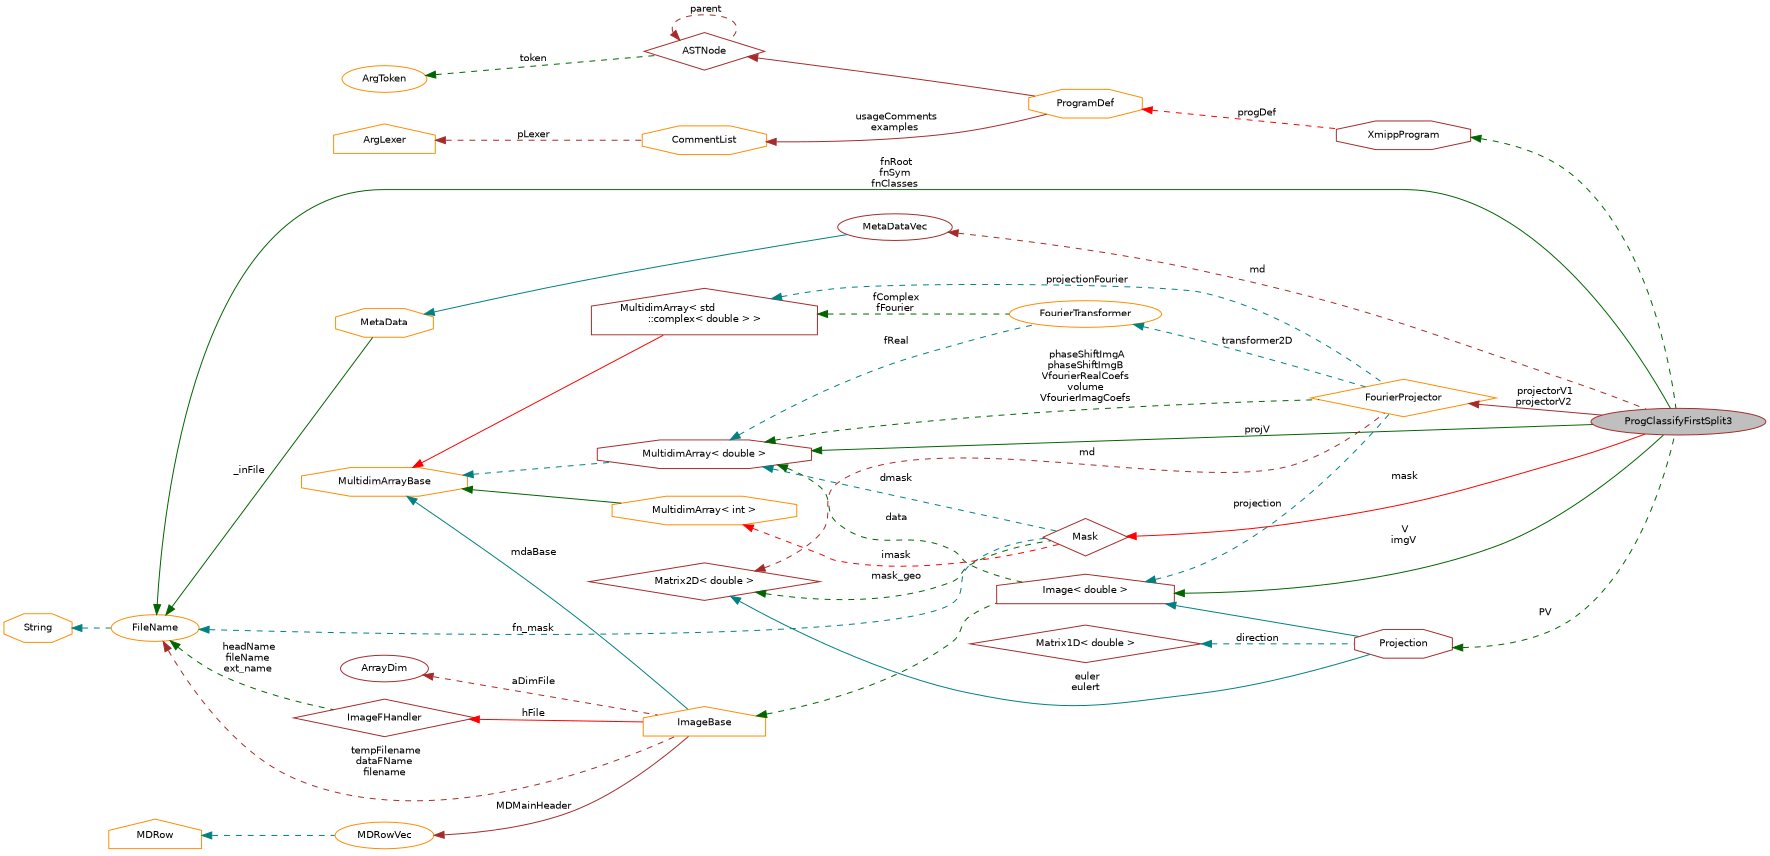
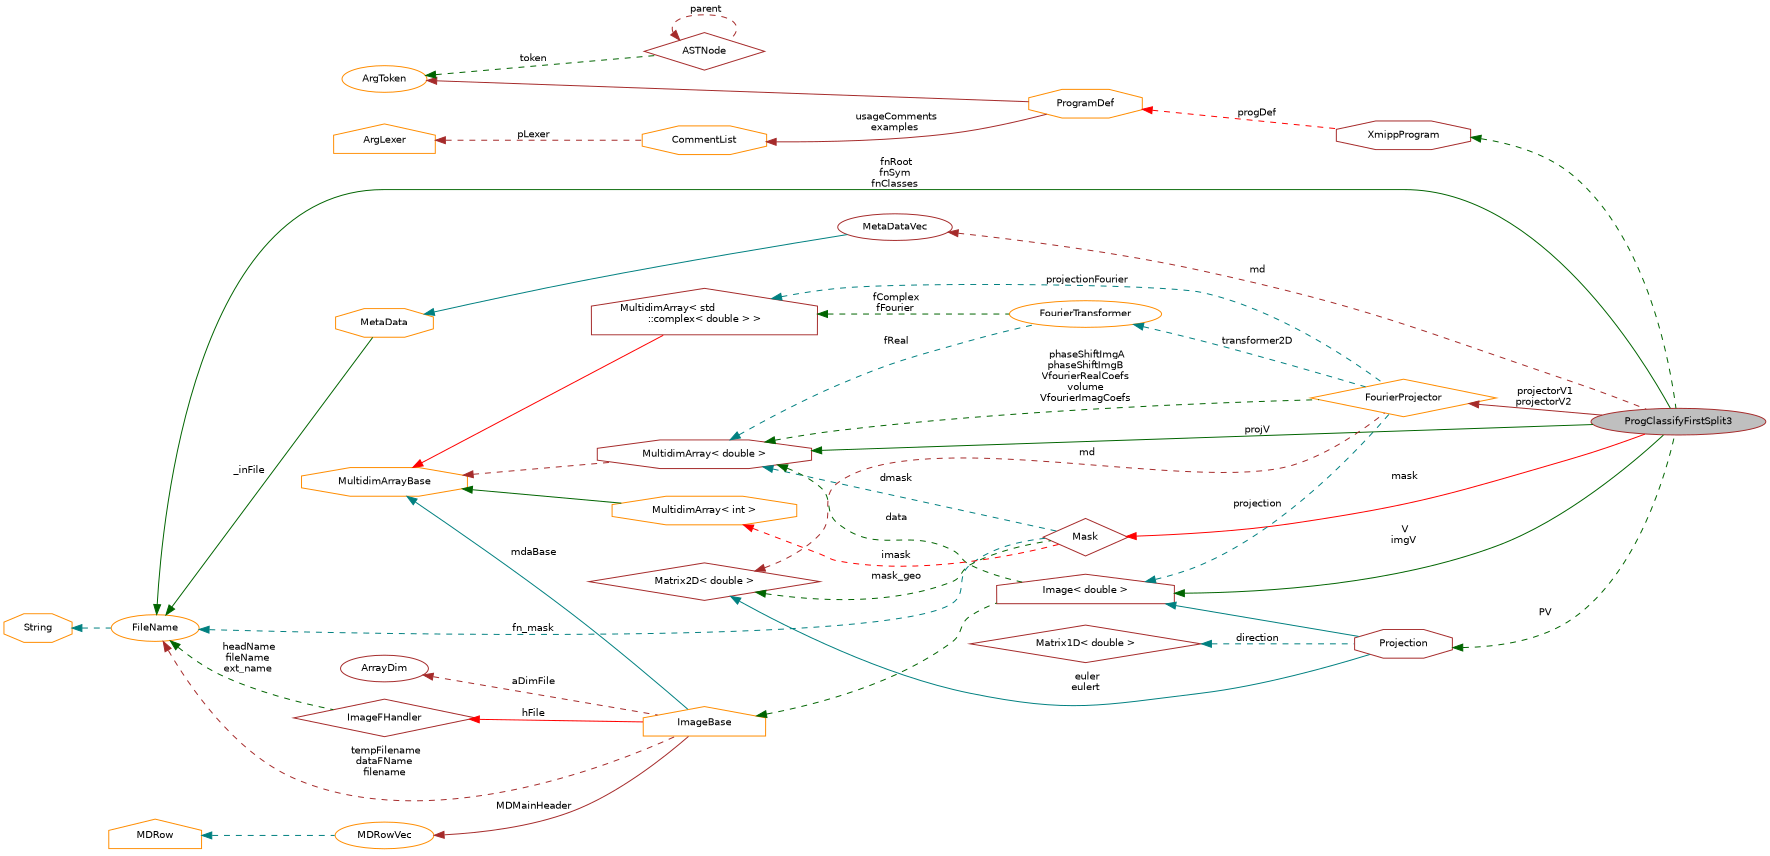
edge "ProgramDef" -> "ASTNode": now "ProgramDef" -> "ArgToken"
edge "MultidimArray< double >" -> "MultidimArrayBase": color teal -> brown
